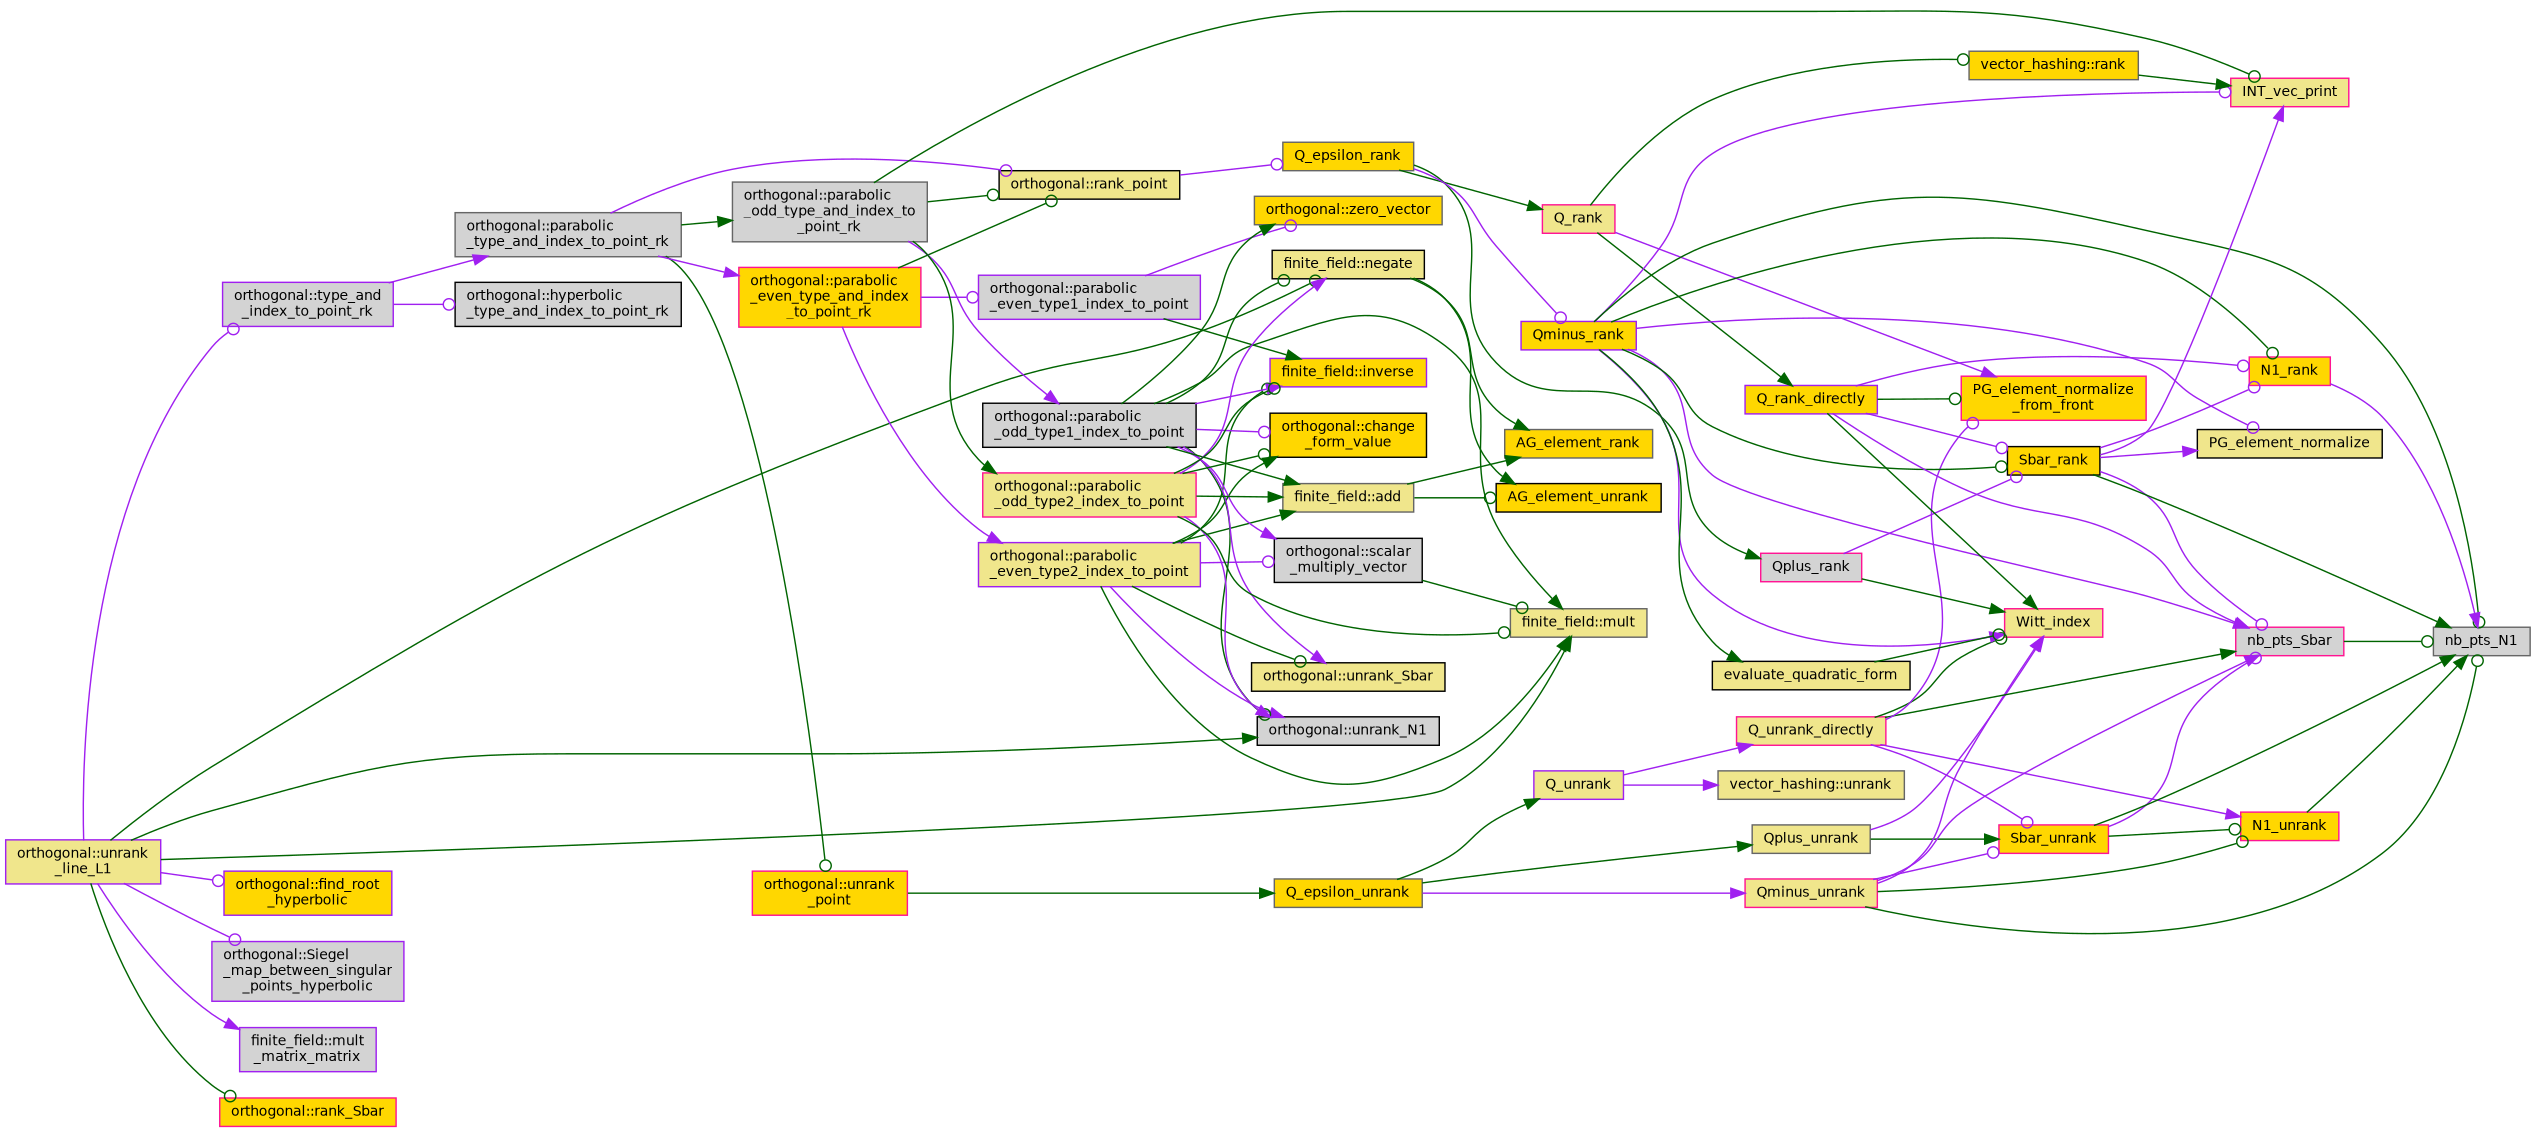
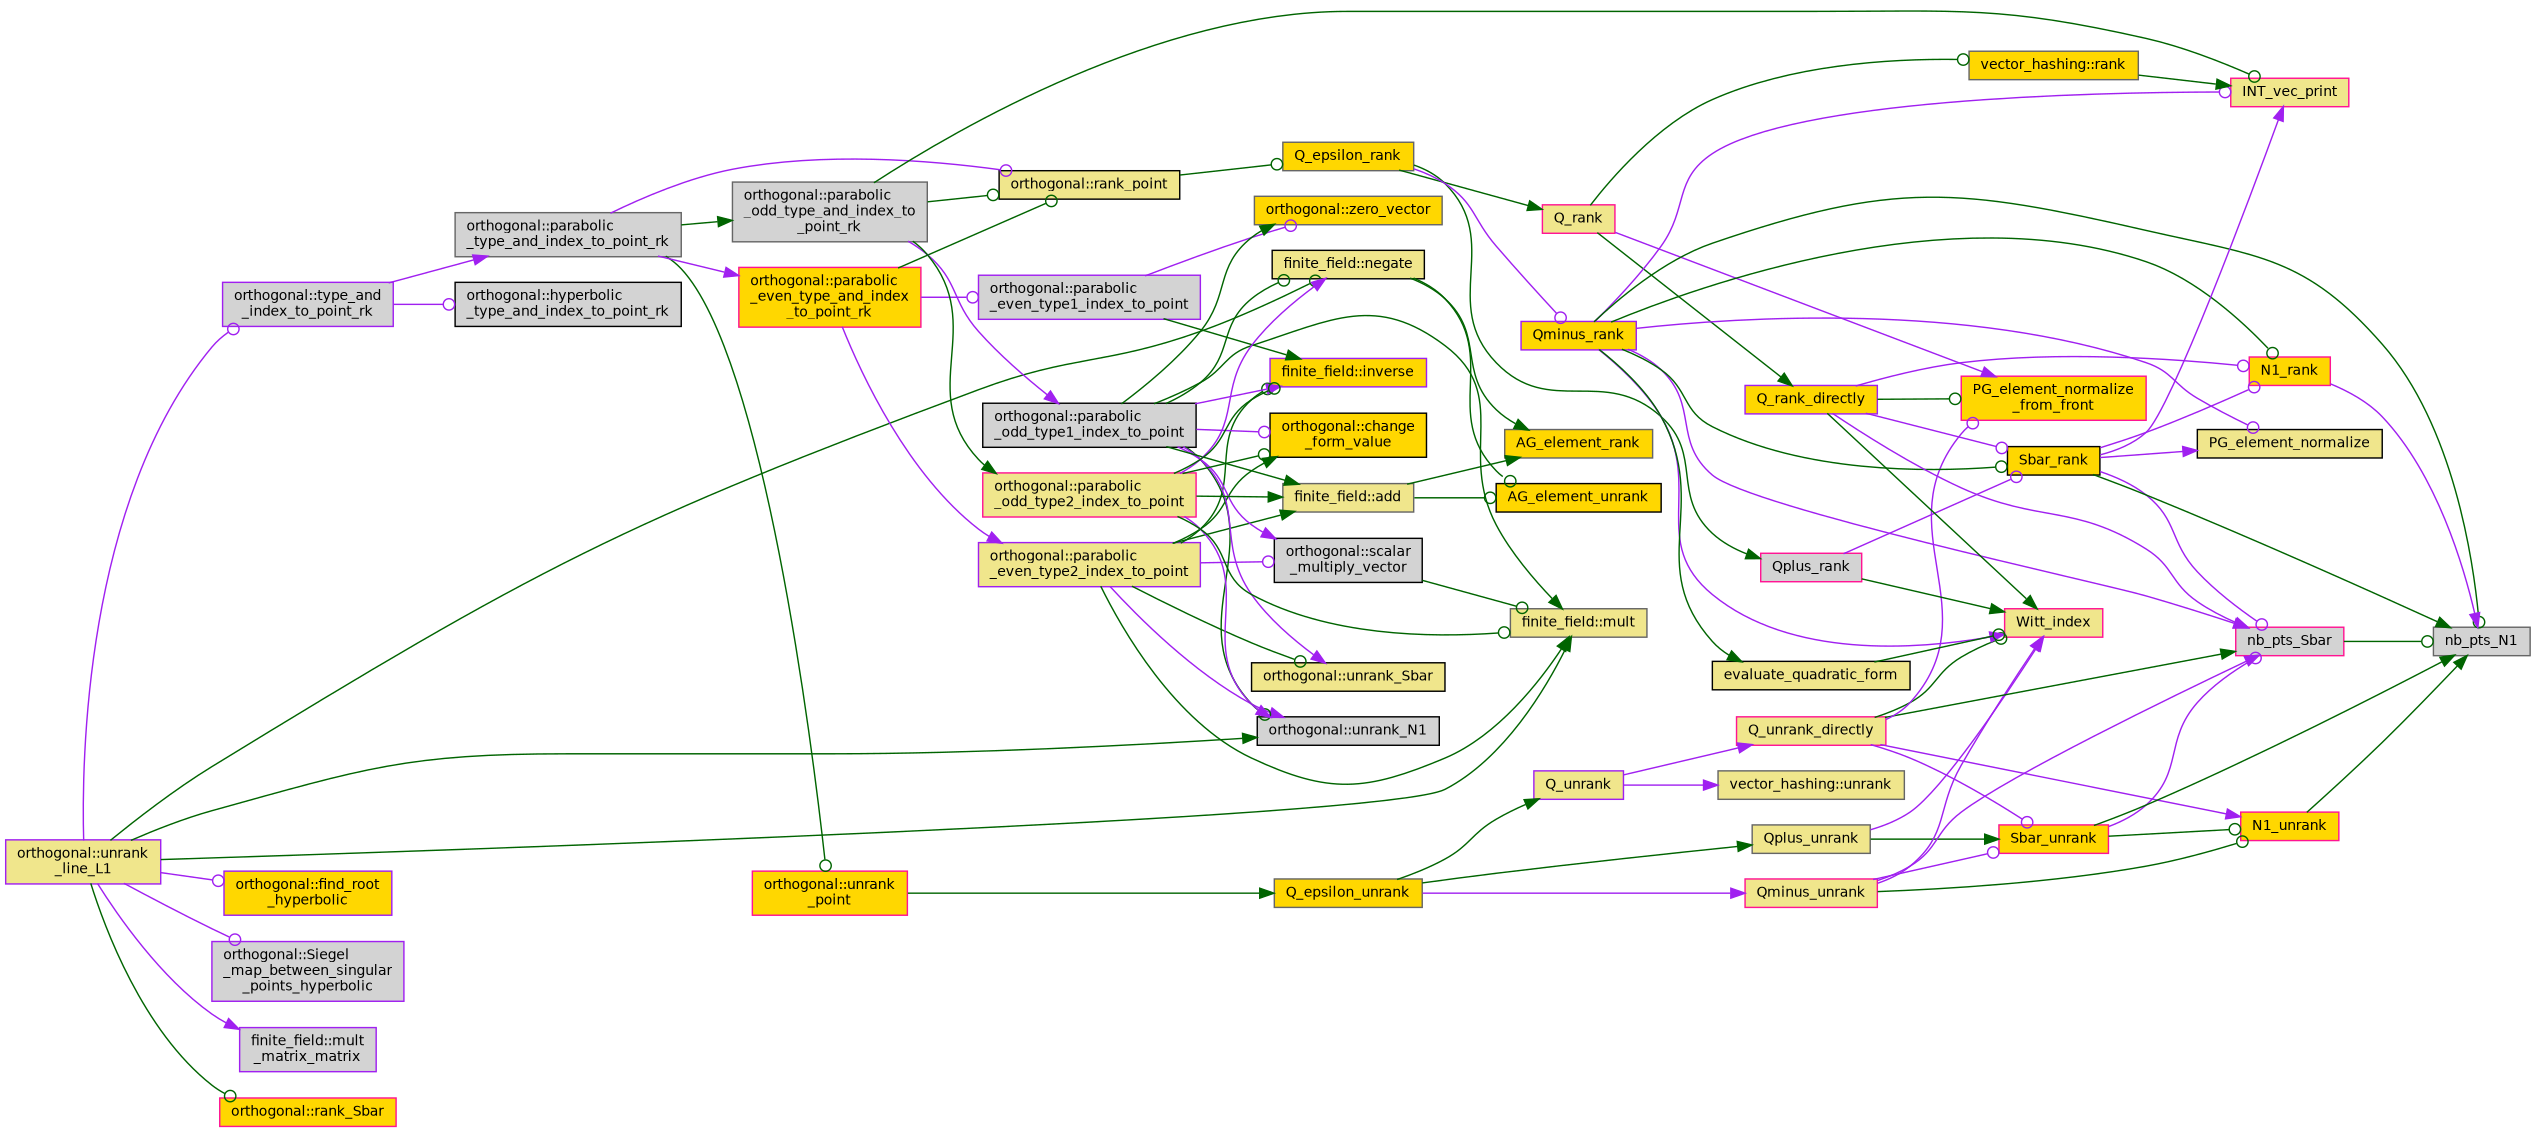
edge "orthogonal::rank_point" -> "Q_epsilon_rank": color purple -> darkgreen
edge "finite_field::negate" -> "AG_element_unrank": arrowhead normal -> odot
edge "Qminus_unrank" -> "nb_pts_N1": removed
